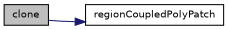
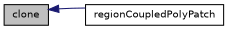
edge "clone" -> "regionCoupledPolyPatch": reversed
